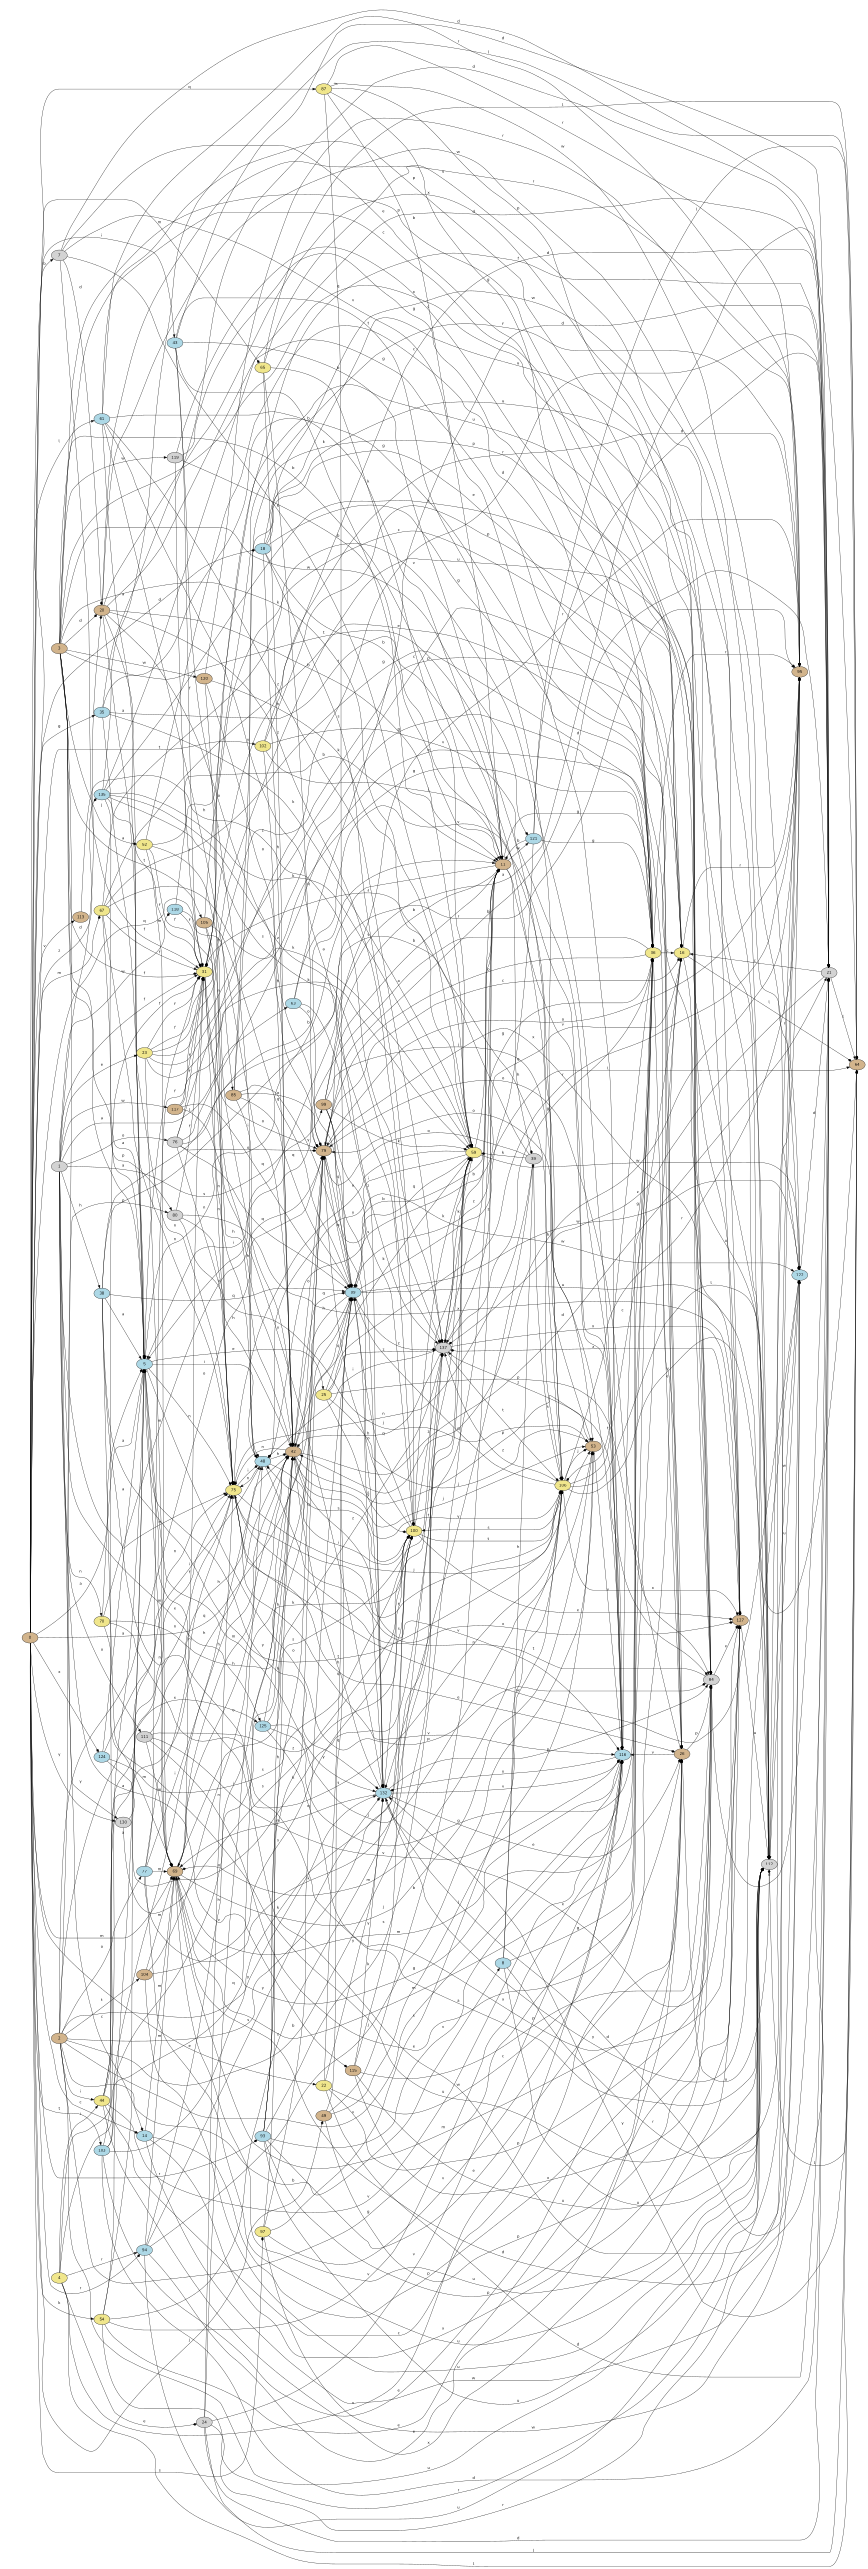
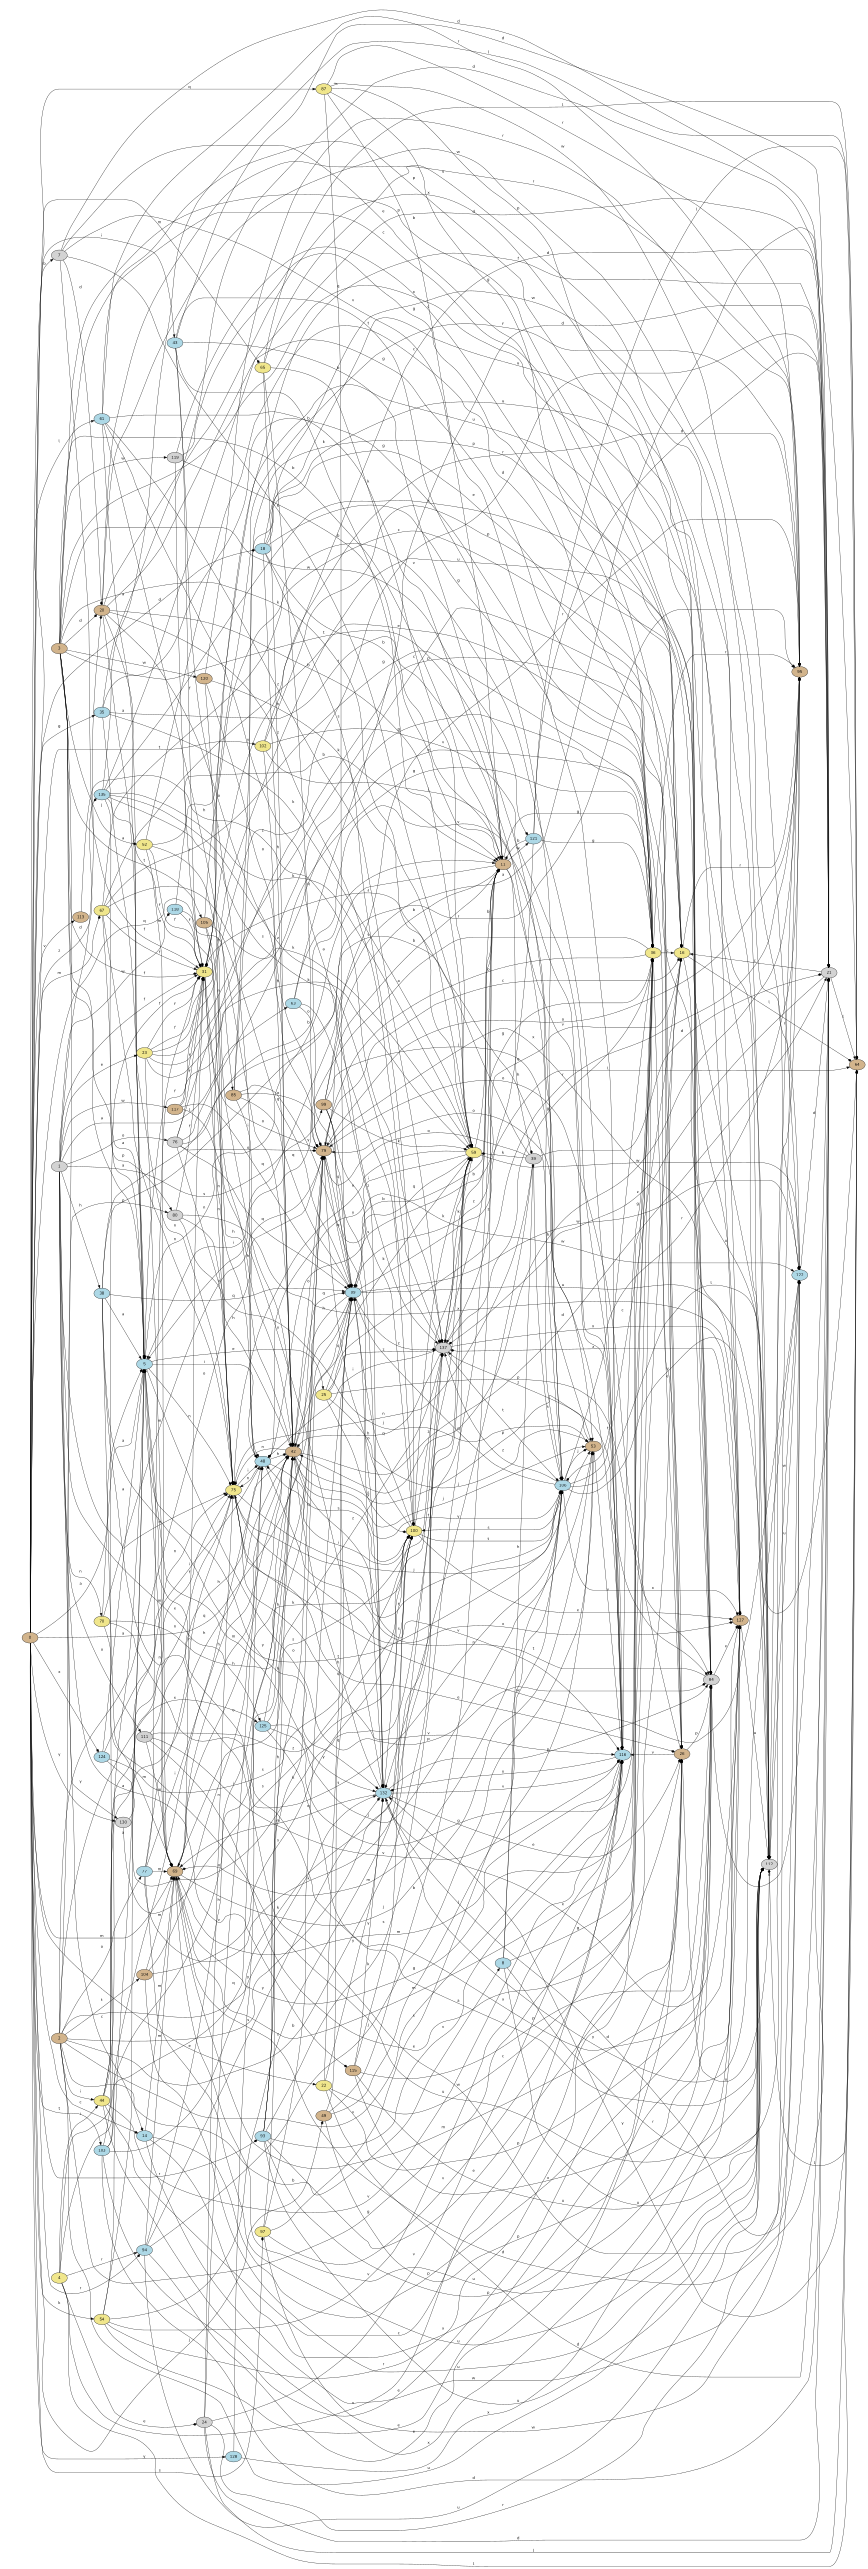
edge "79" -> "21": now "39" -> "21"
node "106": fillcolor khaki -> lightblue
edge "54" -> "95": now "54" -> "36"
node "128": added
